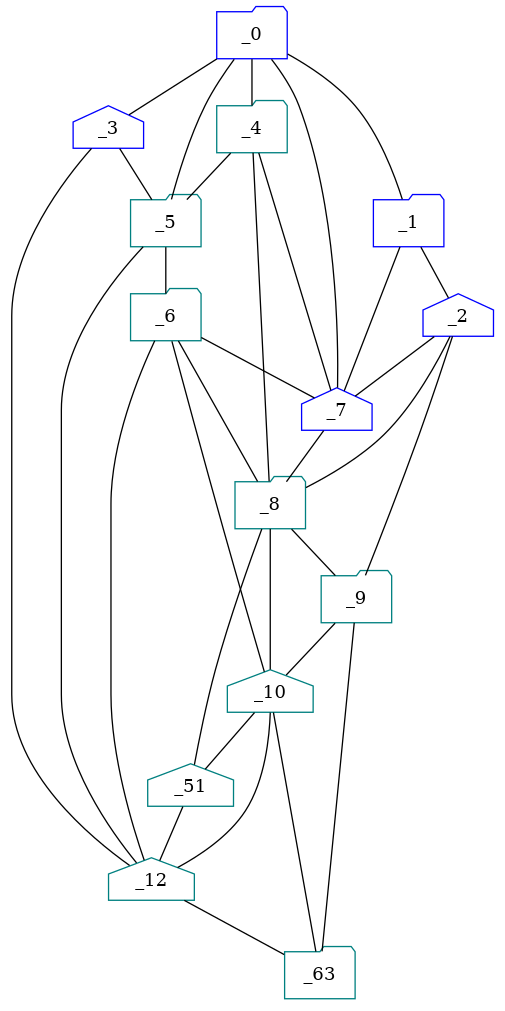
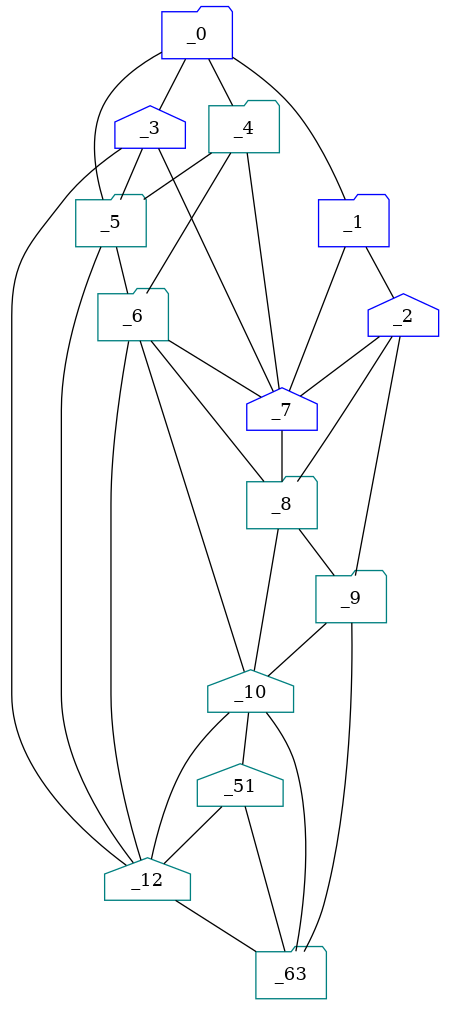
edge "_0" -- "_7": now "_3" -- "_7"
edge "_4" -- "_8": now "_4" -- "_6"
edge "_8" -- "_51": now "_63" -- "_51"
